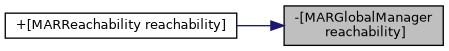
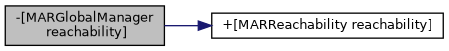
edge "+[MARReachability reachability]" -> "-[MARGlobalManager reachability]": reversed
